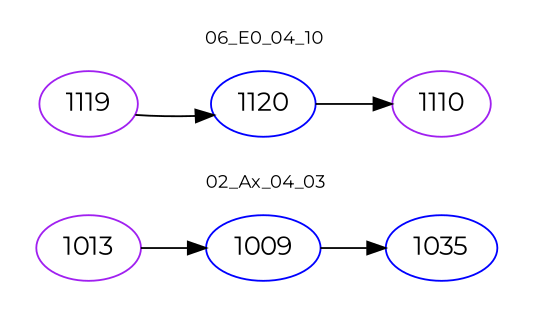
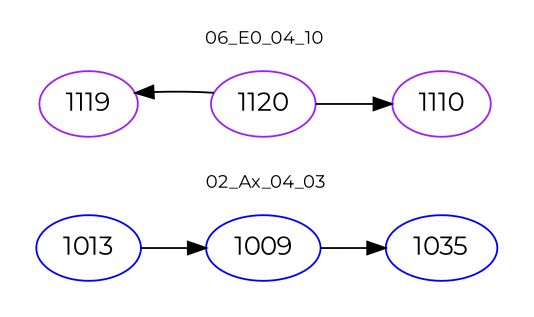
node "1120": color blue -> purple
edge "1119" -> "1120": reversed
node "1013": color purple -> blue
